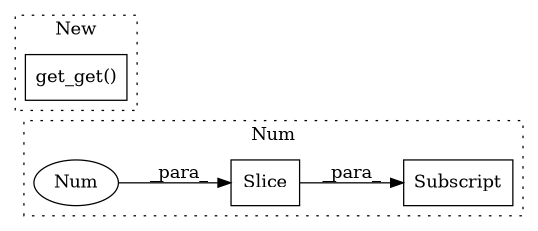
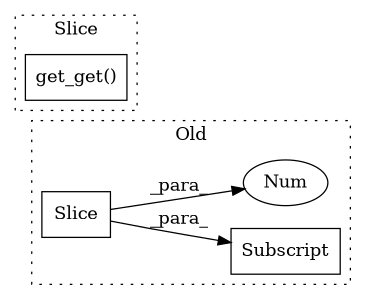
cluster "New": label "New" -> "Slice"
cluster "Num": label "Num" -> "Old"
edge "Num" -> "Slice": reversed
